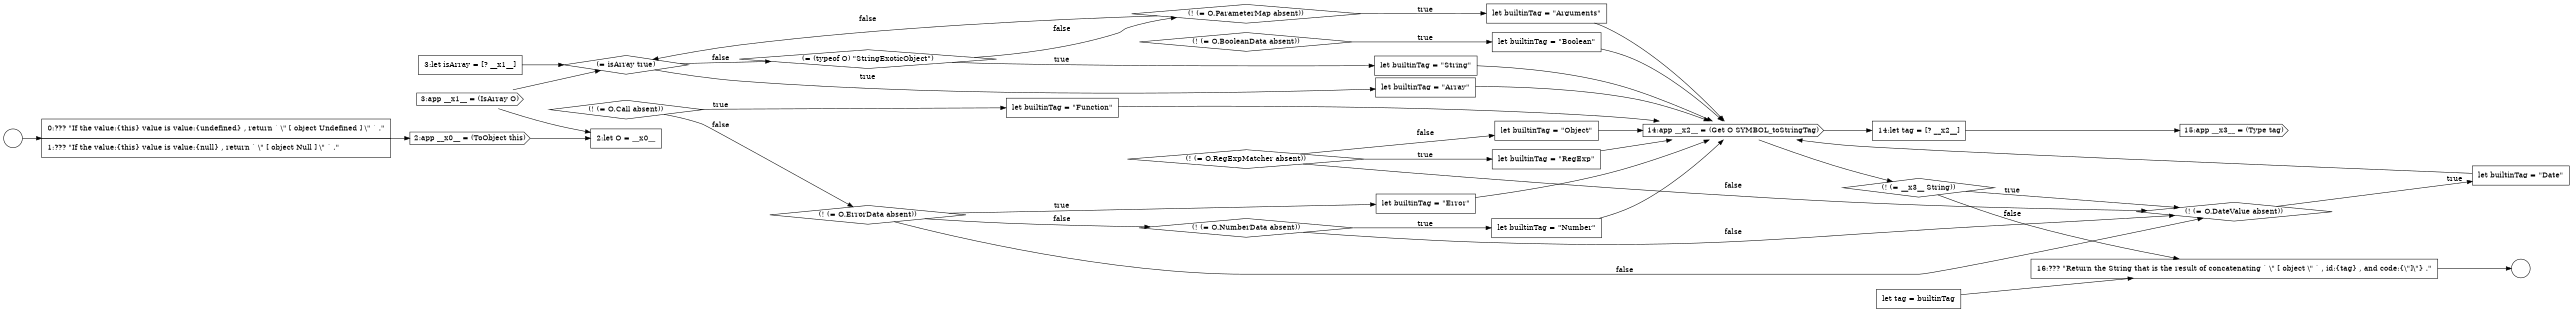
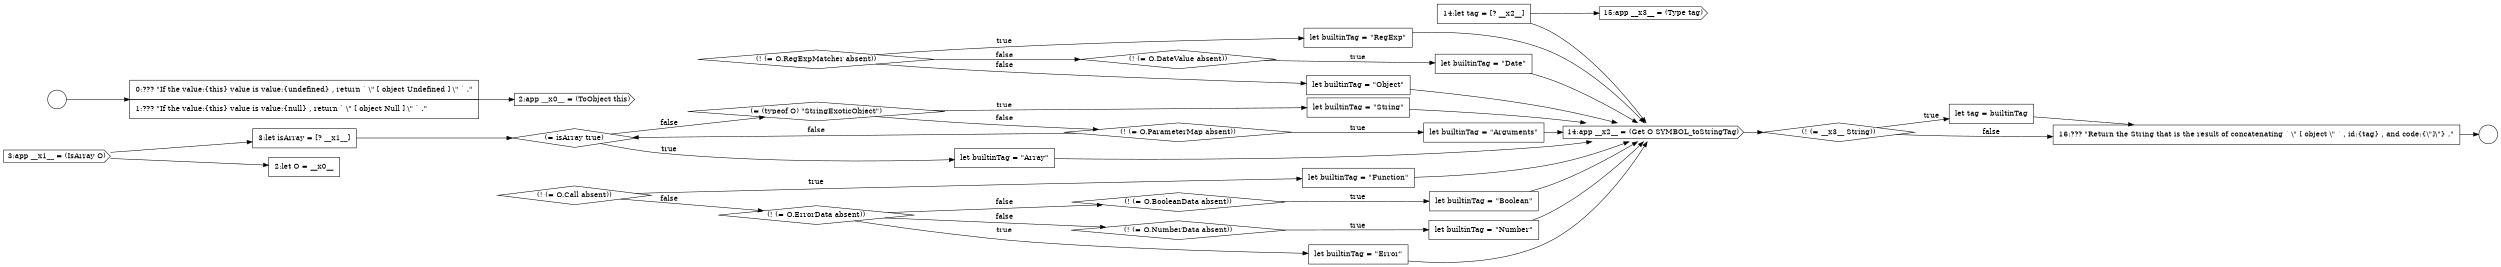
edge "3:app __x1__ = (IsArray O)" -> "(= isArray true)": now "3:app __x1__ = (IsArray O)" -> "3:let isArray = [? __x1__]"
edge "14:app __x2__ = (Get O SYMBOL_toStringTag)" -> "14:let tag = [? __x2__]": reversed
edge "2:app __x0__ = (ToObject this)" -> "2:let O = __x0__": removed
edge "(! (= __x3__ String))" -> "(! (= O.DateValue absent))": now "(! (= __x3__ String))" -> "let tag = builtinTag"
edge "(! (= O.NumberData absent))" -> "(! (= O.DateValue absent))": removed, label "false"
edge "(! (= O.ErrorData absent))" -> "(! (= O.DateValue absent))": now "(! (= O.ErrorData absent))" -> "(! (= O.BooleanData absent))"
